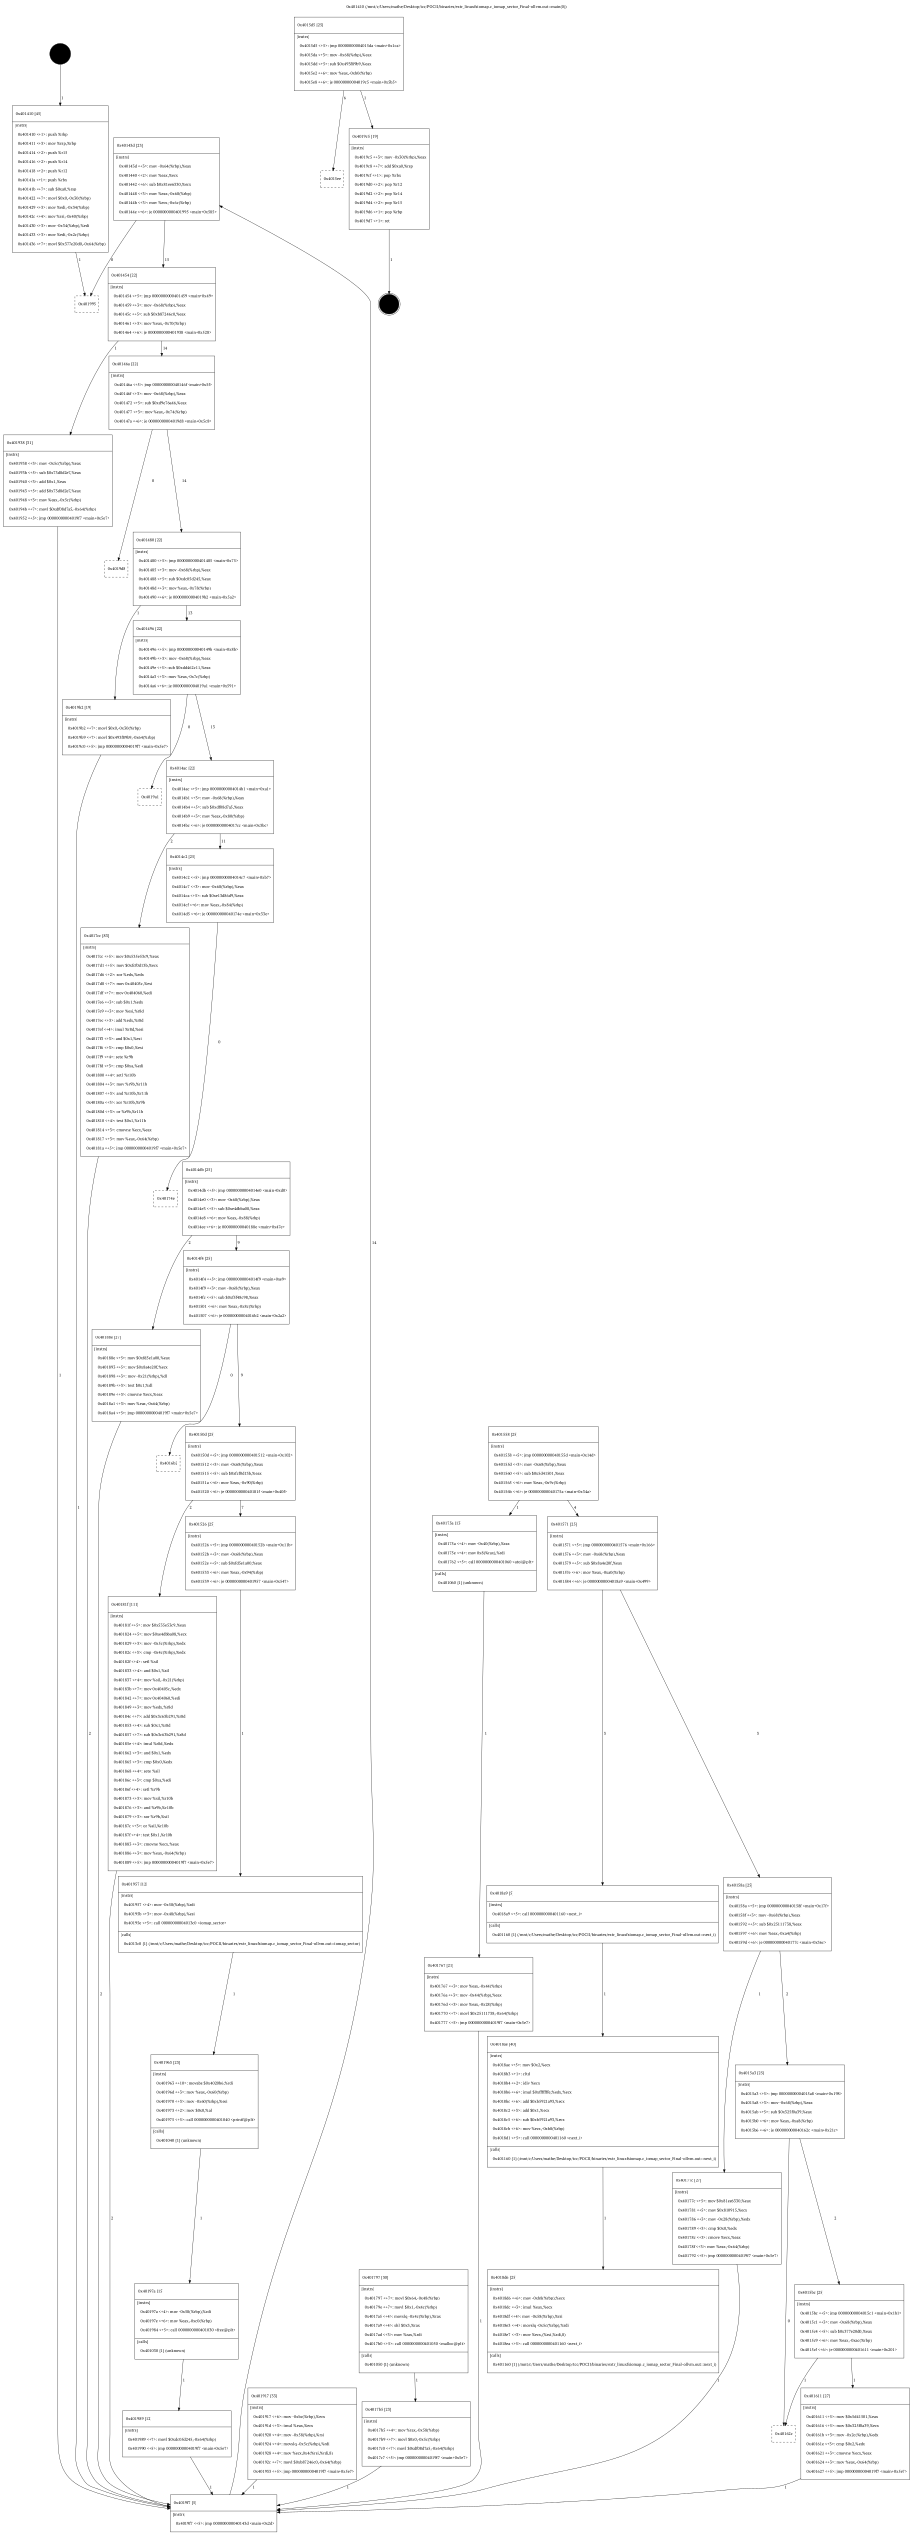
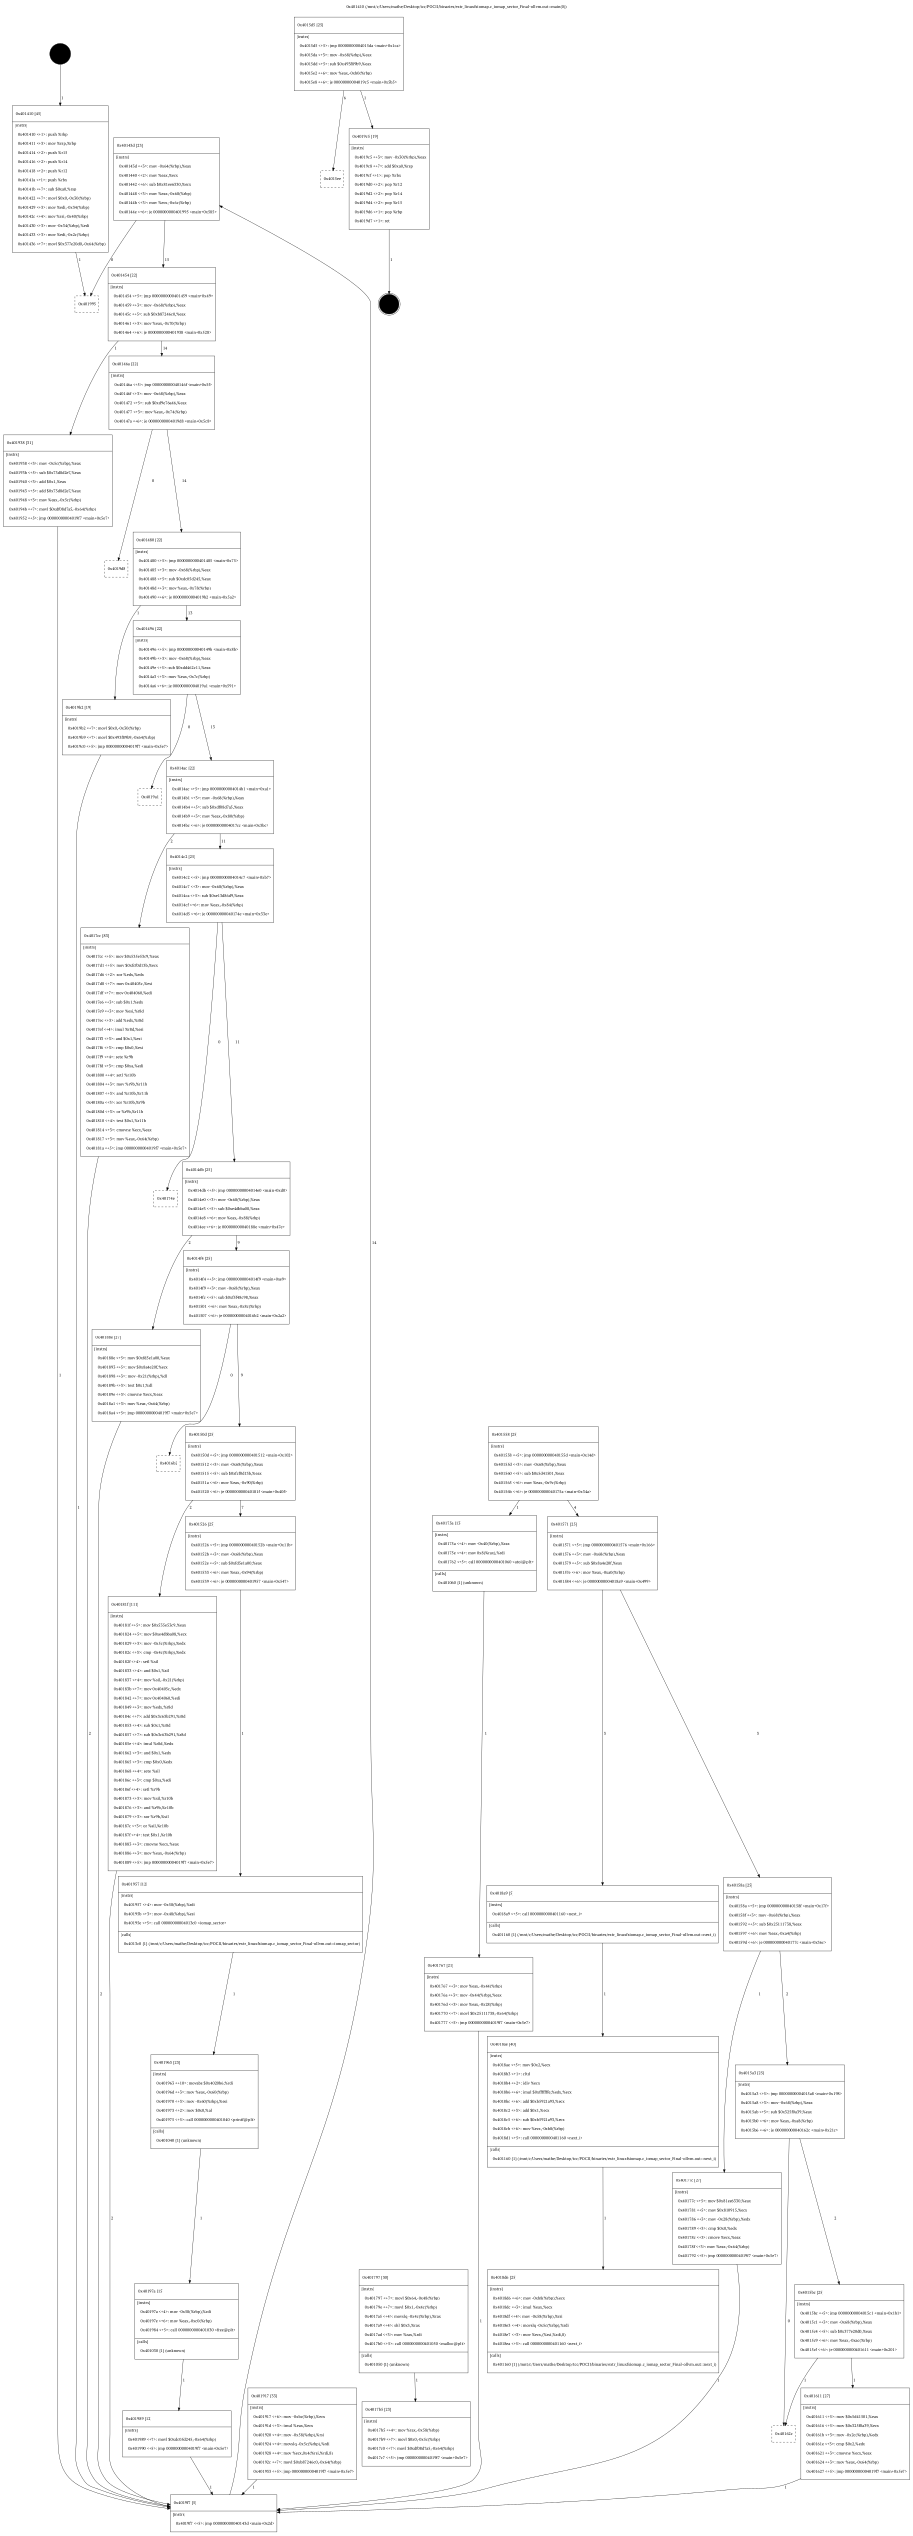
edge "0x4014c2 [25]" -> "0x4014db [25]": added, label "11"
edge "0x4017b5 [23]" -> "0x4019f7 [5]": removed, label "1"
